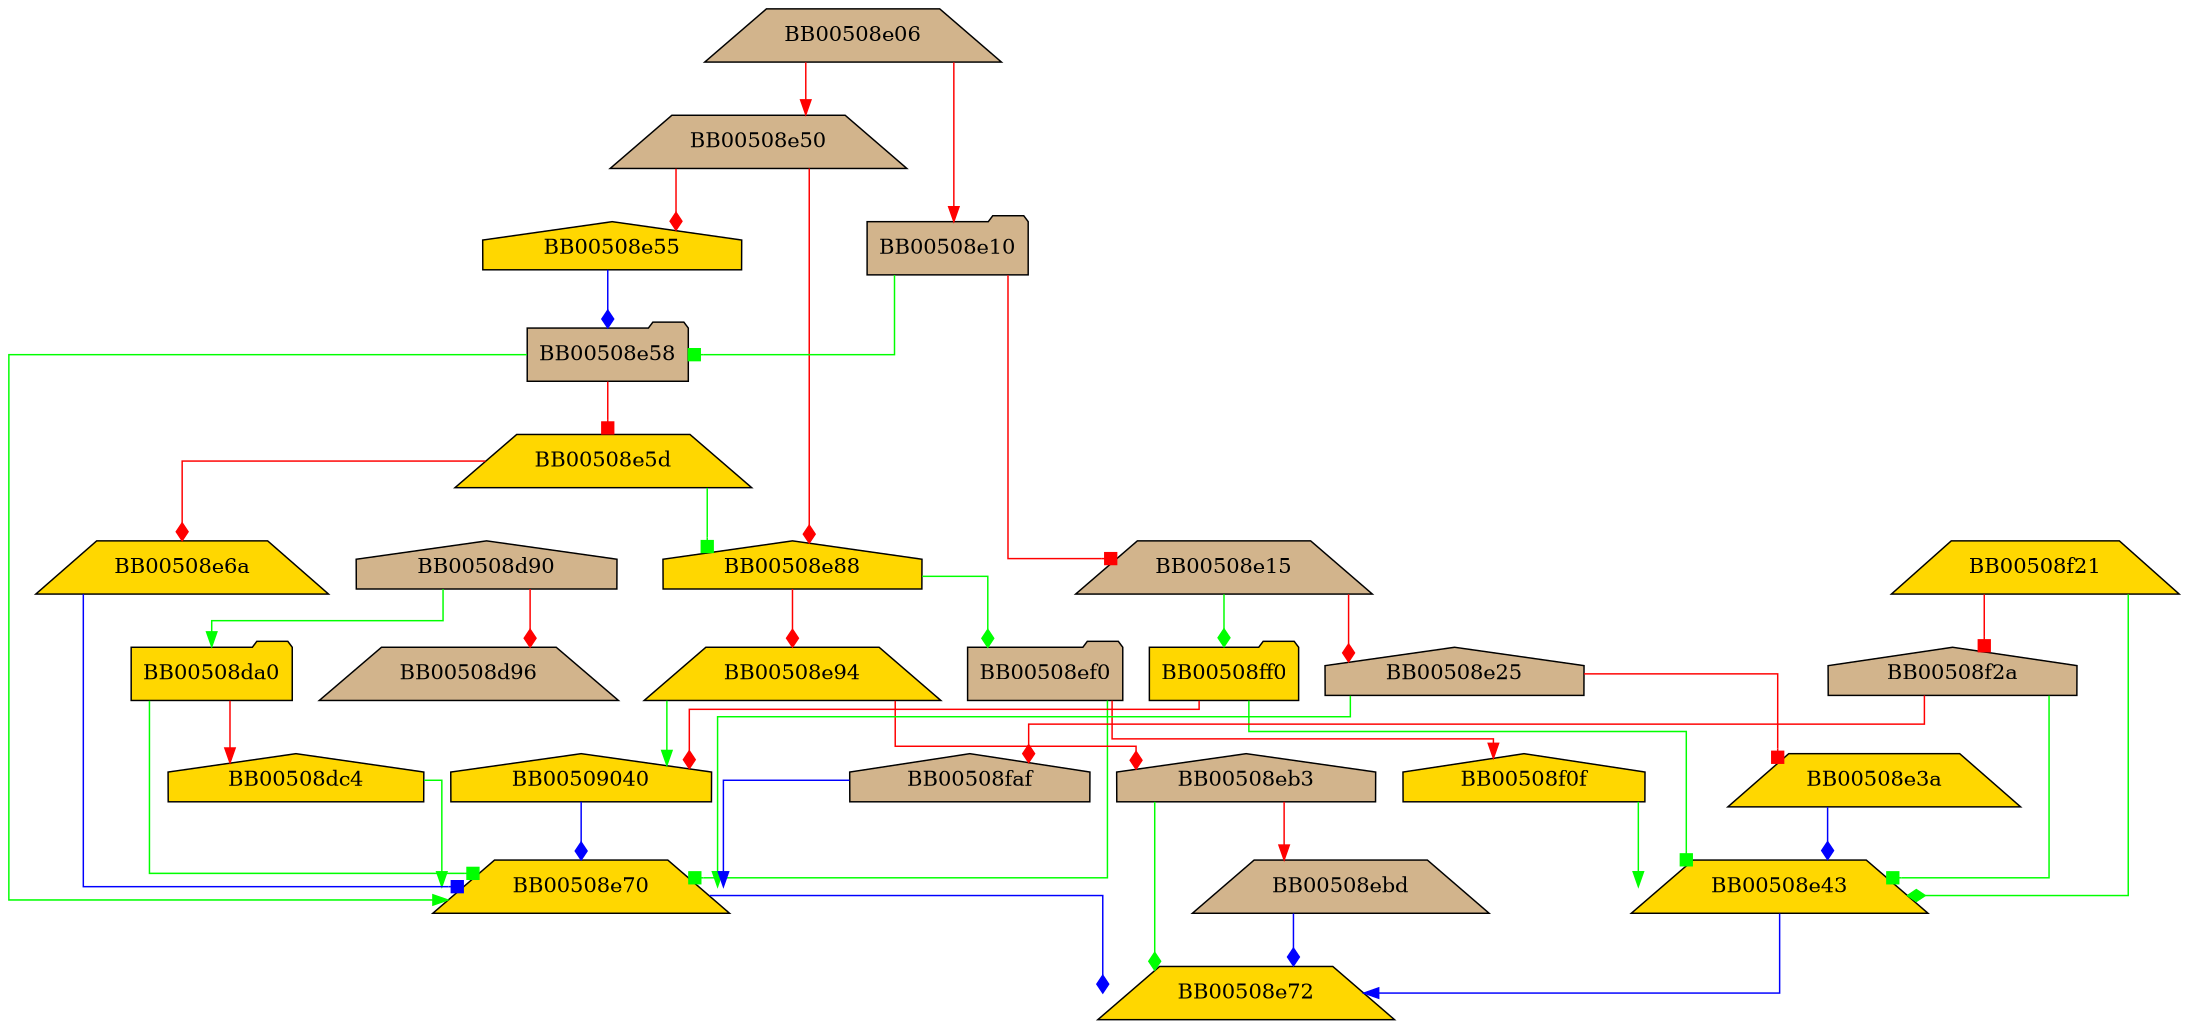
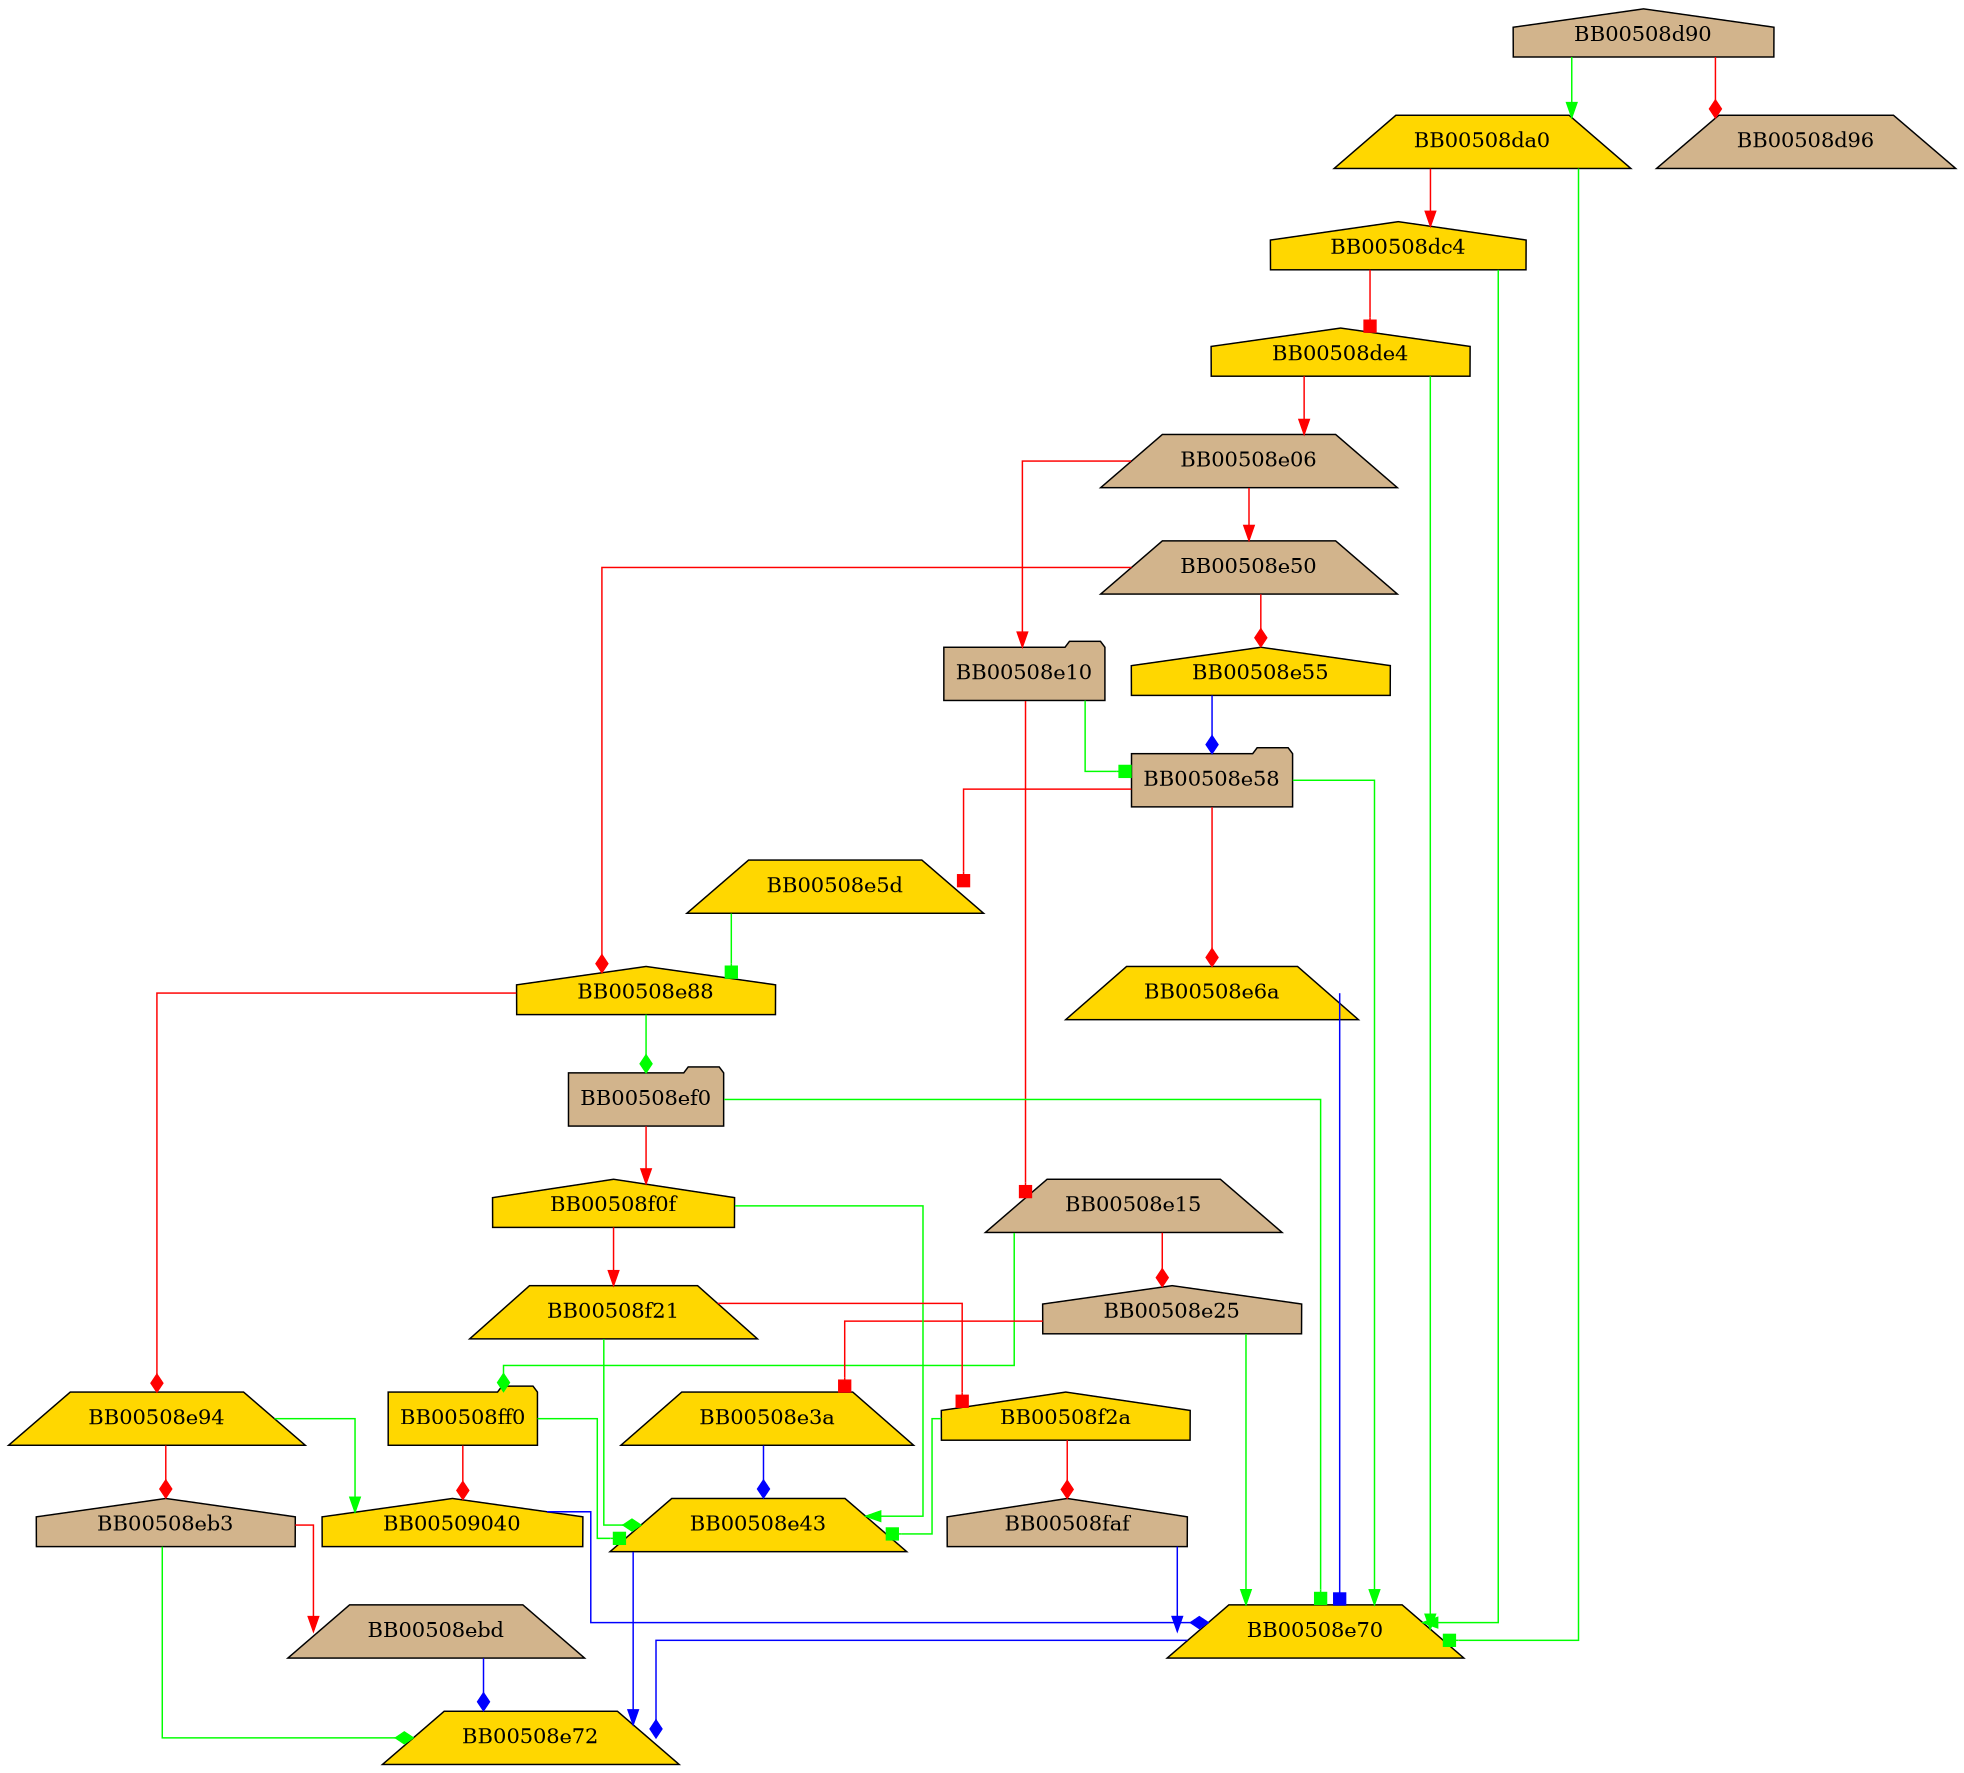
node "BB00508de4": added
edge "BB00508e5d" -> "BB00508e6a": now "BB00508e58" -> "BB00508e6a"
node "BB00508da0": shape folder -> trapezium
node "BB00508f2a": fillcolor tan -> gold
edge "BB00508f0f" -> "BB00508f21": added
